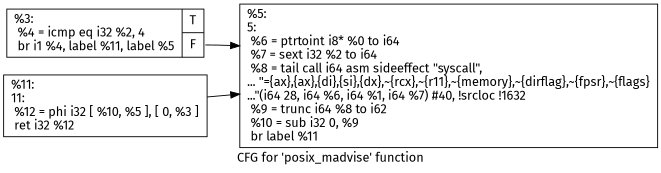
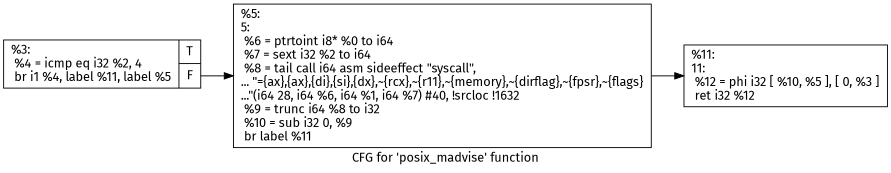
edge "%11:" -> "%5:": reversed
node "%5:": text "%9 = trunc i64 %8 to i62" -> "%9 = trunc i64 %8 to i32"
